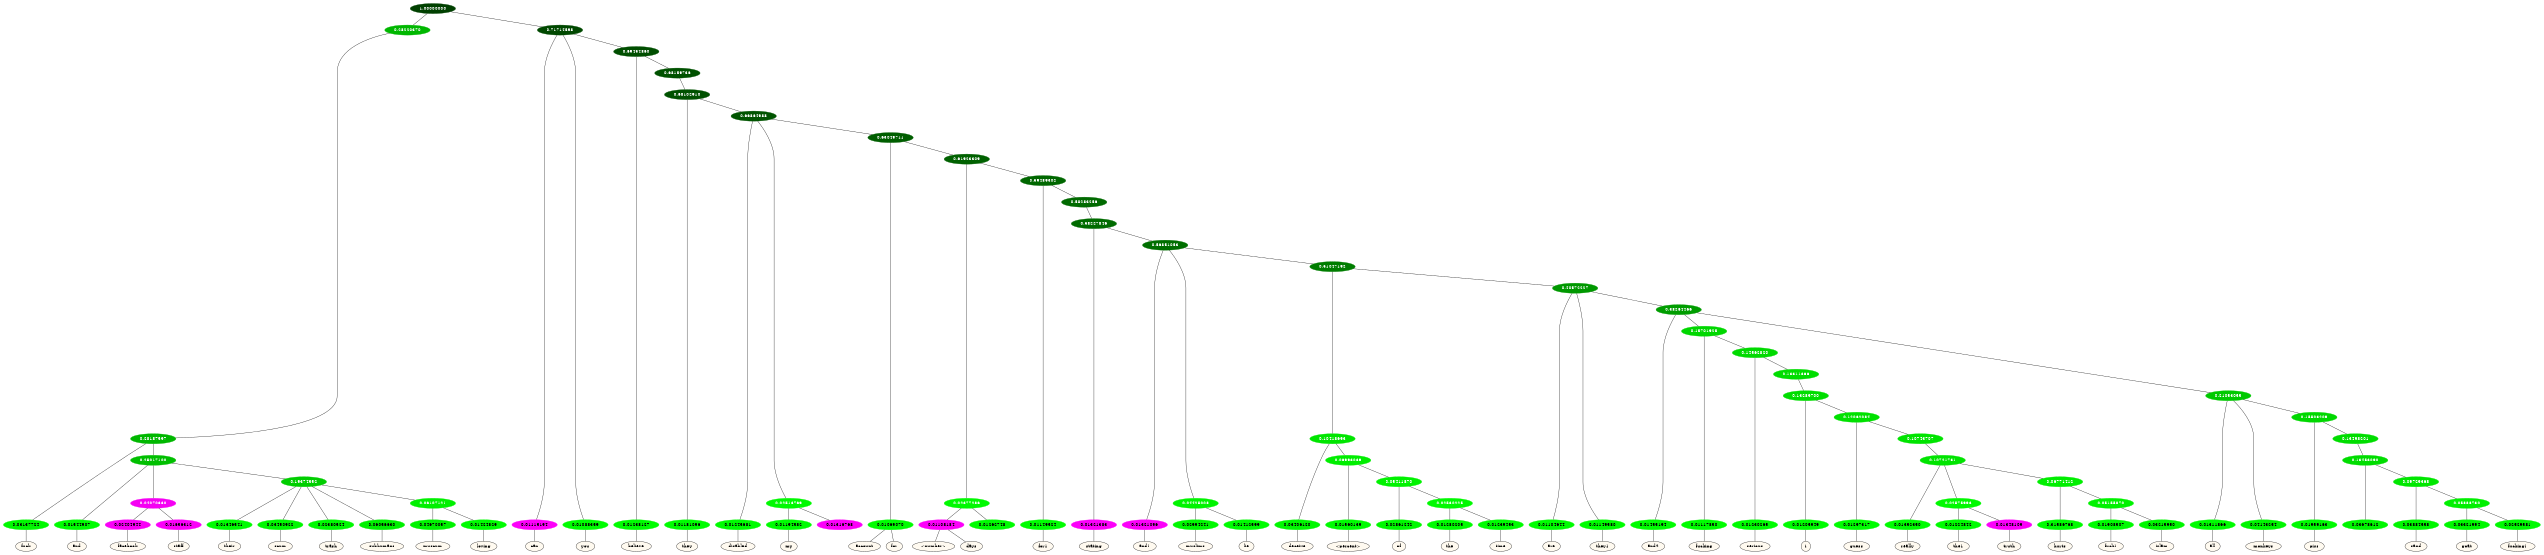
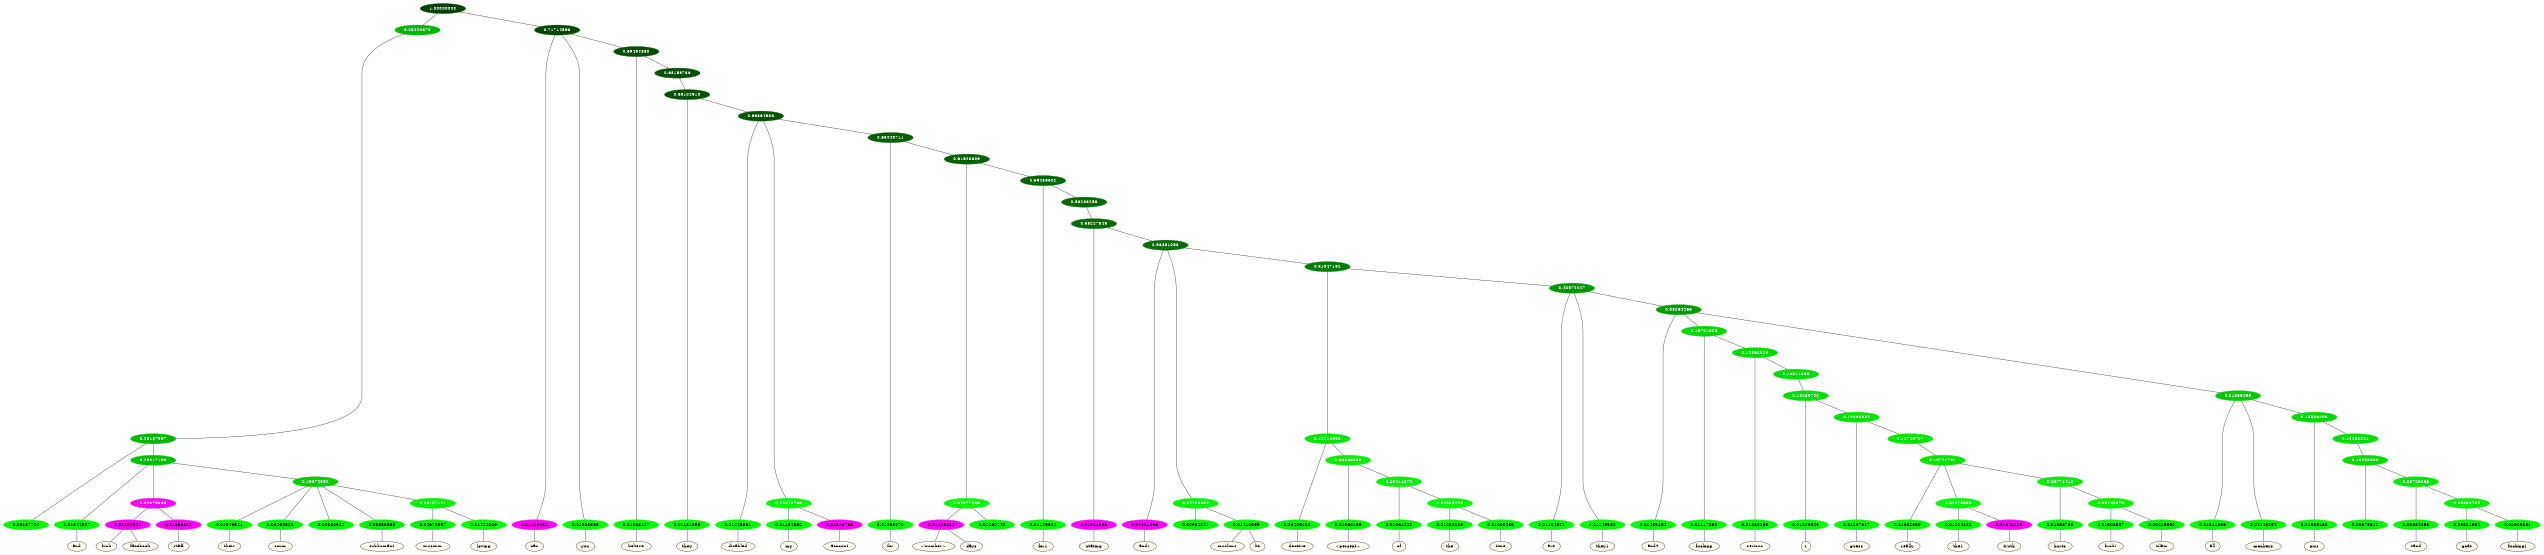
node "0.01149580": label "0.01149580" -> "1.01149580"
edge "0.03137724" -- "fuck": now "0.02404944" -- "fuck"
edge "0.01069070" -- "account": now "0.01316768" -- "account"
edge "0.02994241" -- "muslims": now "0.01412599" -- "muslims"
node "trash": removed
